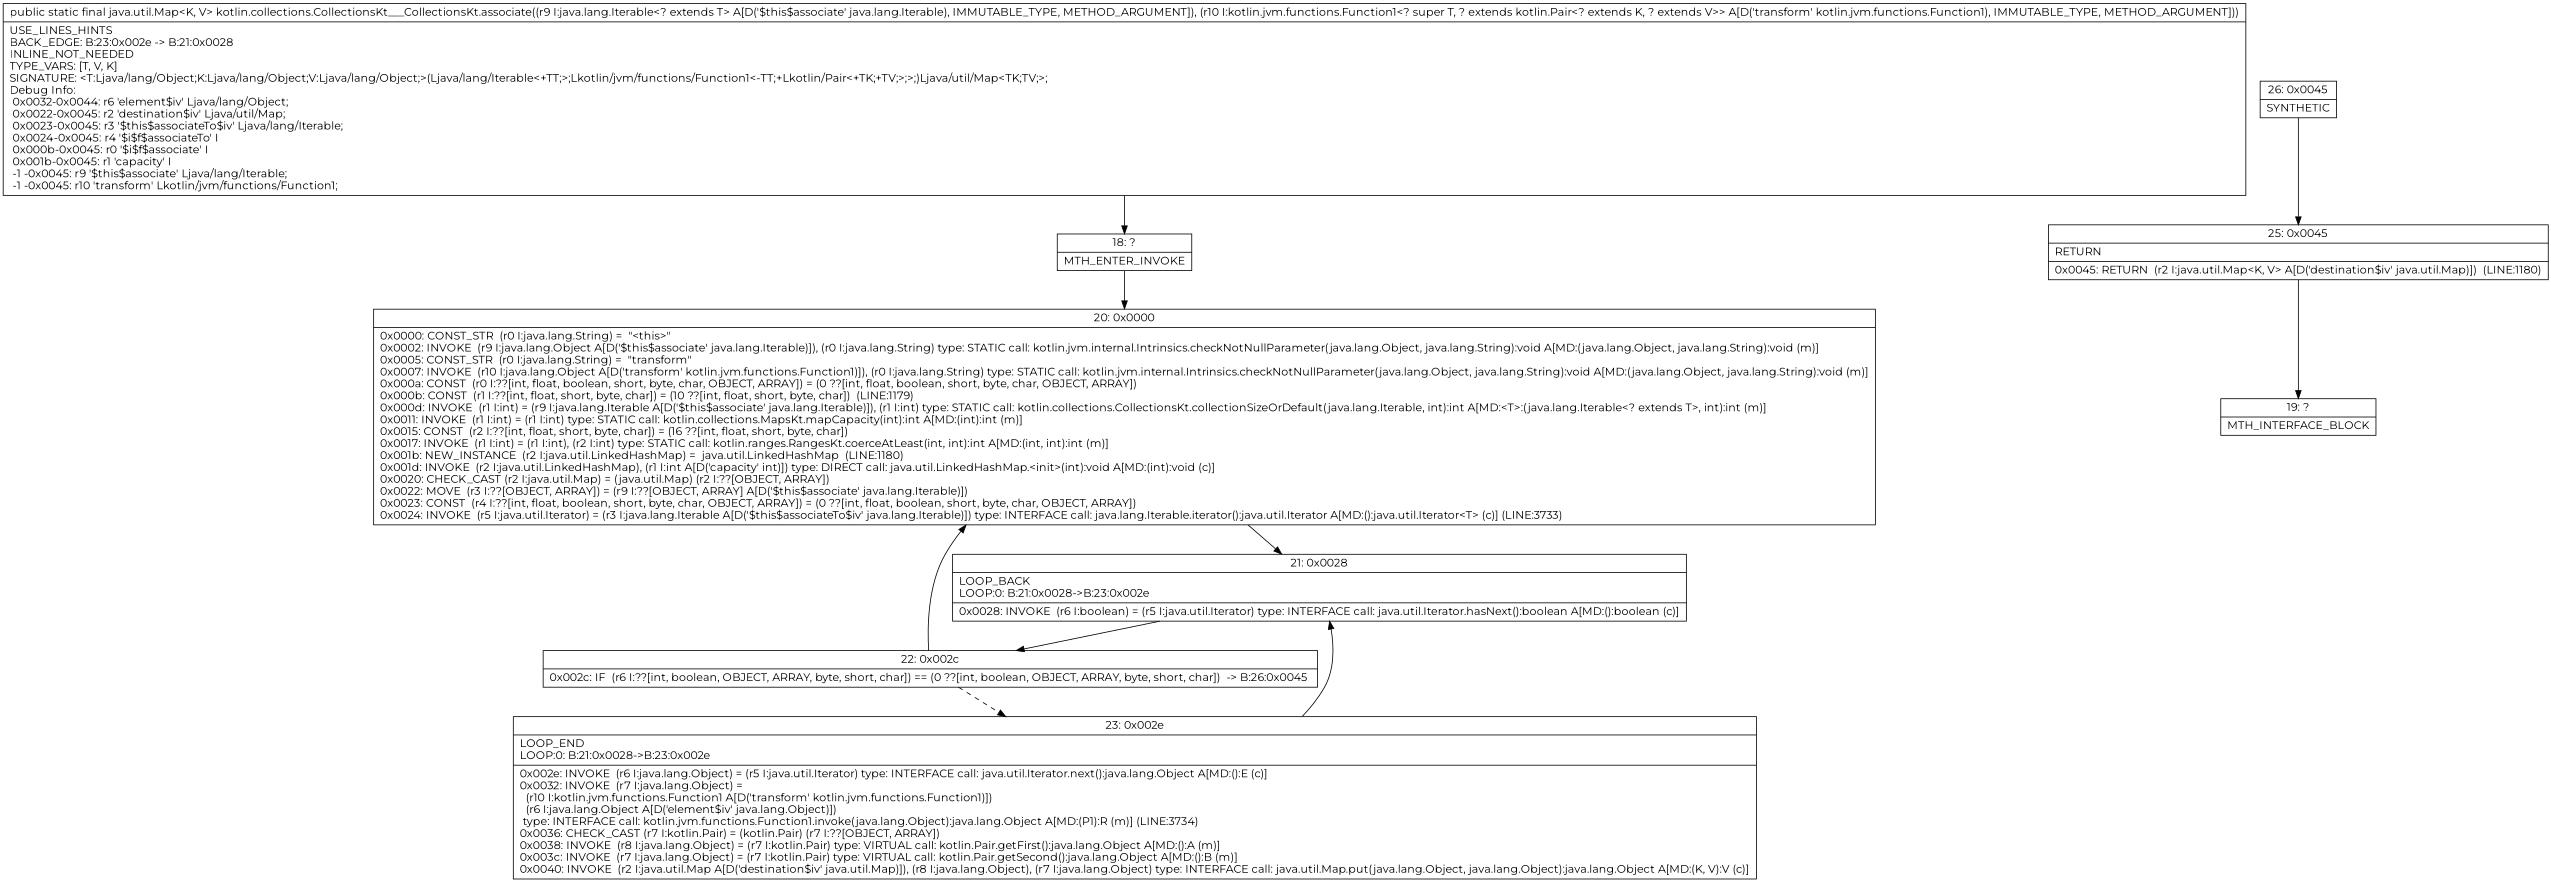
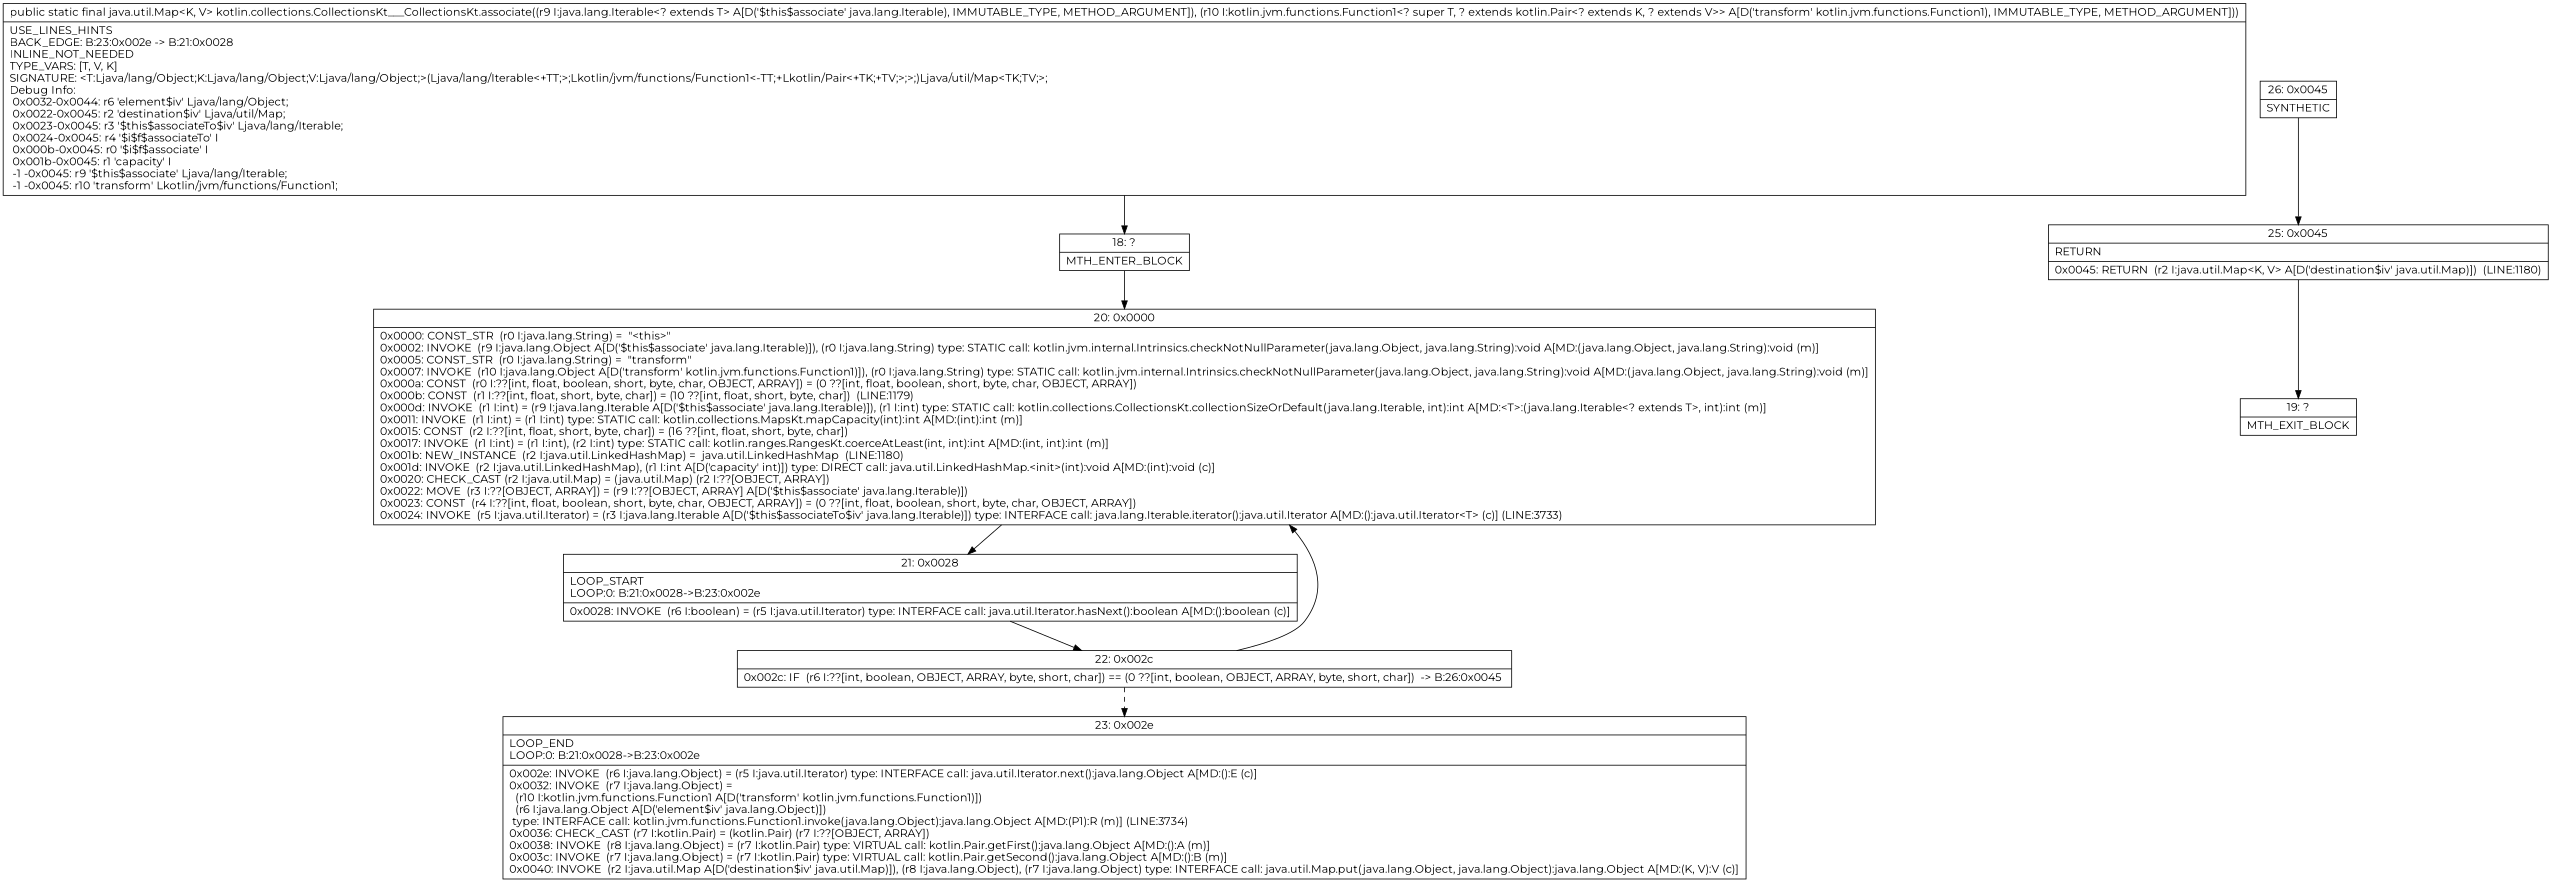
node "18: ?": text "MTH_ENTER_INVOKE" -> "MTH_ENTER_BLOCK"
node "19: ?": text "MTH_INTERFACE_BLOCK" -> "MTH_EXIT_BLOCK"
node "21: 0x0028": text "LOOP_BACK" -> "LOOP_START"
edge "23: 0x002e" -> "21: 0x0028": removed
